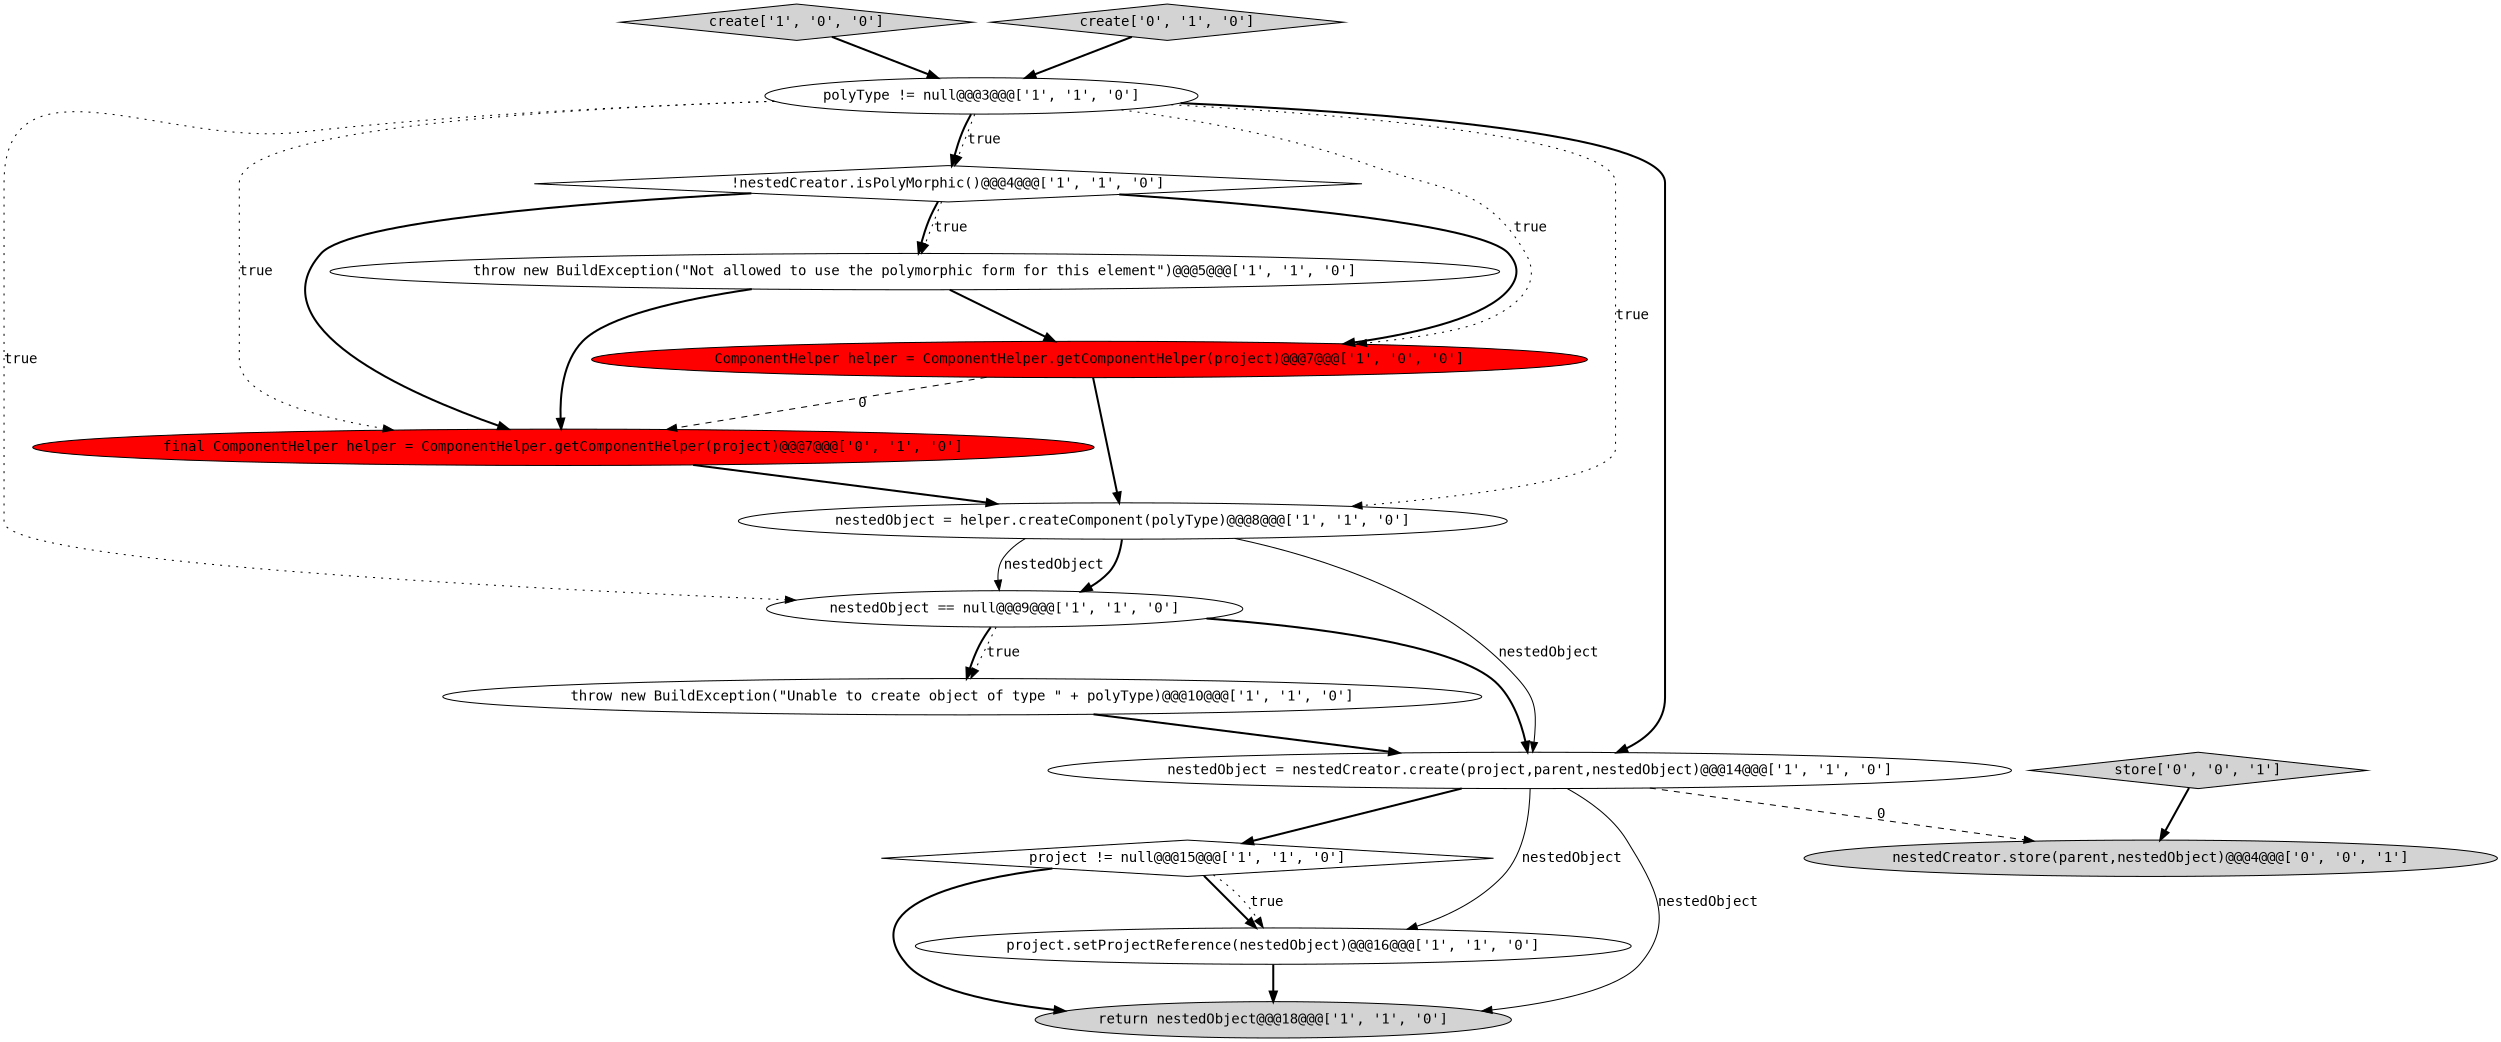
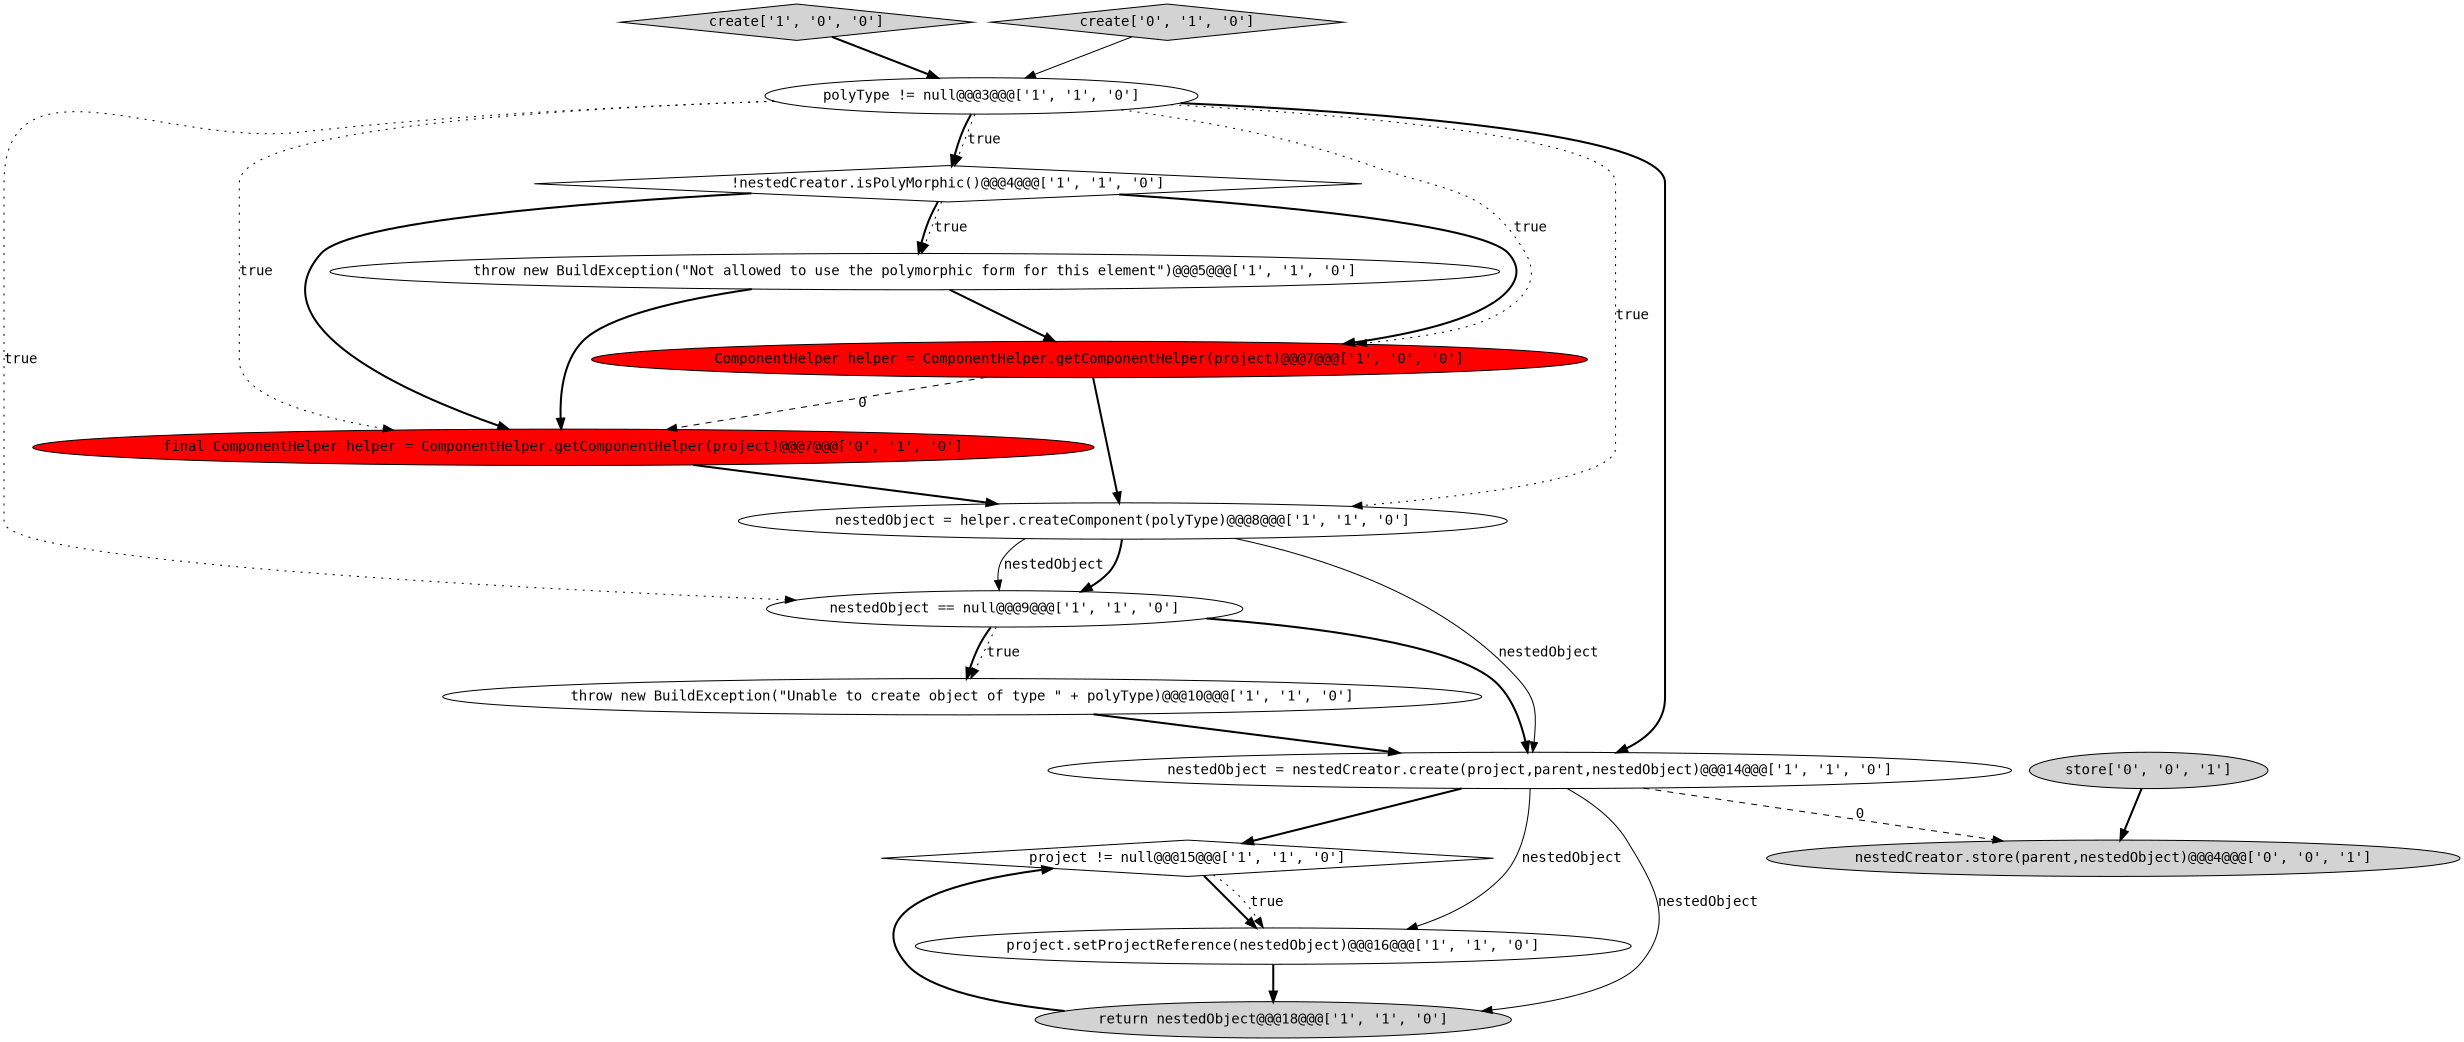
edge "create['0', '1', '0']" -> "polyType != null@@@3@@@['1', '1', '0']": style bold -> solid
node "store['0', '0', '1']": shape diamond -> ellipse
edge "project != null@@@15@@@['1', '1', '0']" -> "return nestedObject@@@18@@@['1', '1', '0']": reversed
